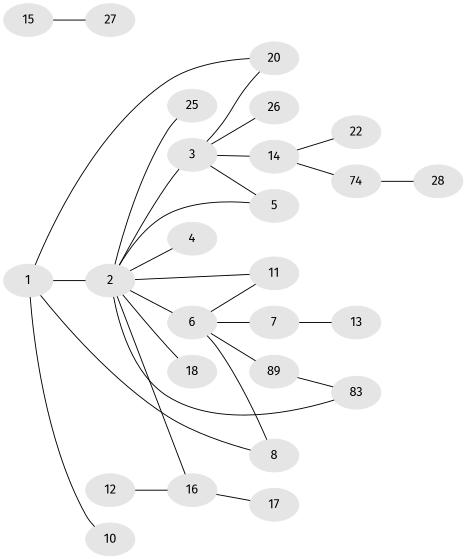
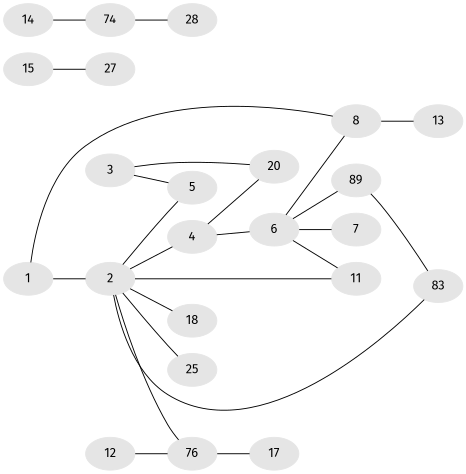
node "26": removed
edge "20" -- "1": now "20" -- "4"
node "22": removed
edge "3" -- "14": removed
edge "3" -- "2": removed
edge "2" -- "6": now "4" -- "6"
edge "7" -- "13": now "8" -- "13"
node "16": label "16" -> "76"
node "10": removed
